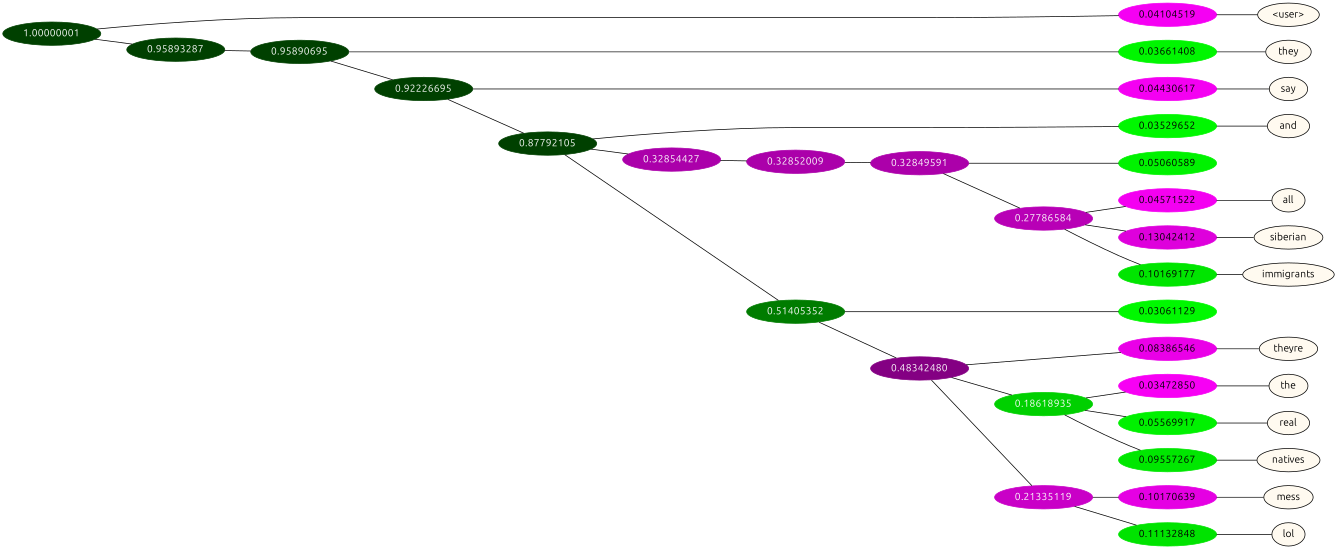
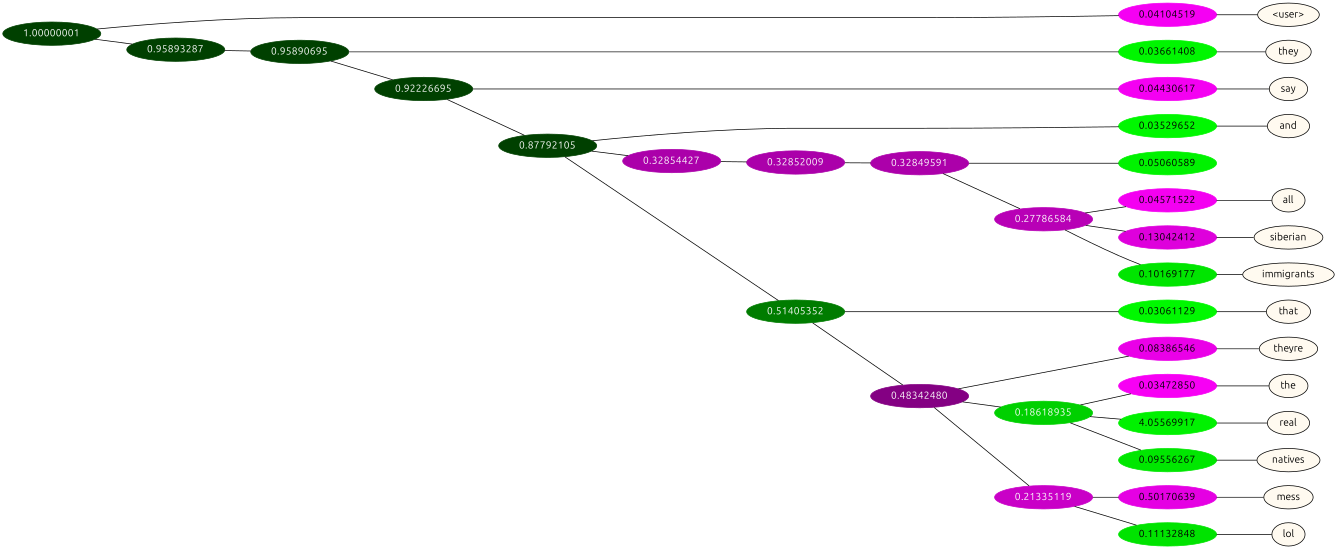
node "that": added
node "0.05569917": label "0.05569917" -> "4.05569917"
node "0.09557267": label "0.09557267" -> "0.09556267"
node "0.10170639": label "0.10170639" -> "0.50170639"
